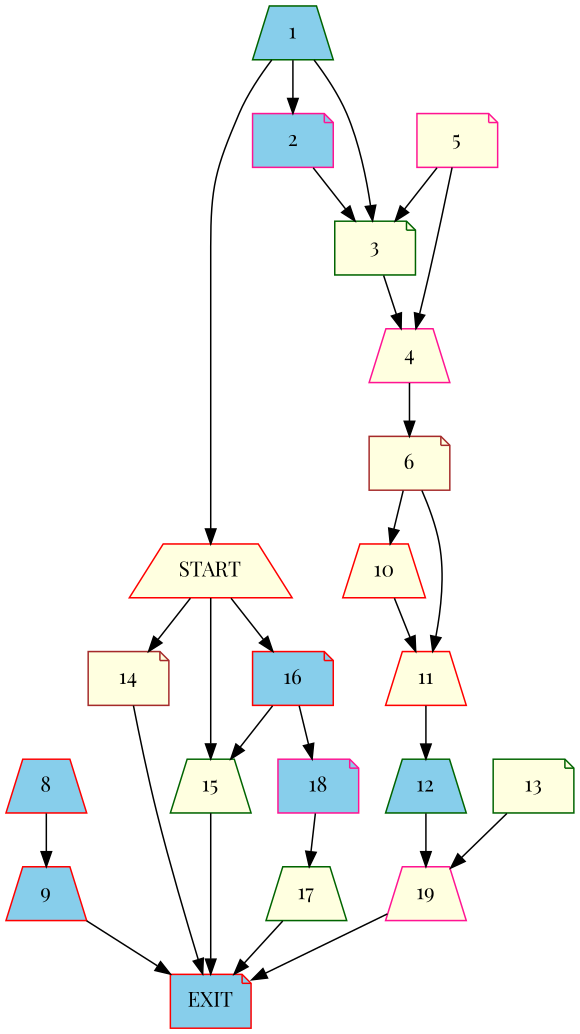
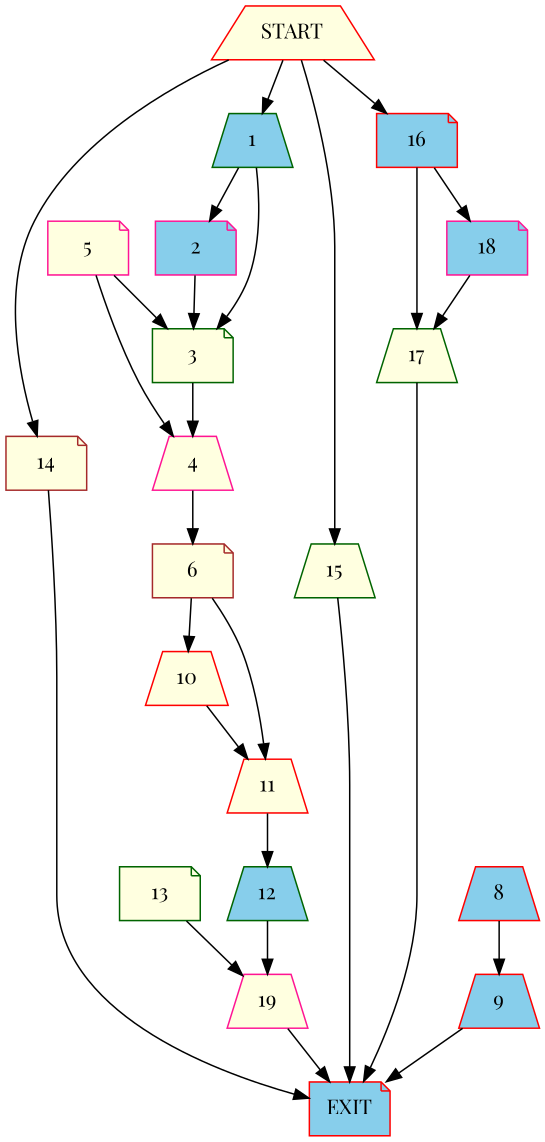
edge "1" -> "START": reversed
edge "16" -> "15": now "16" -> "17"
